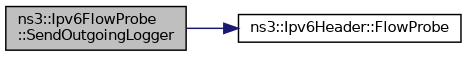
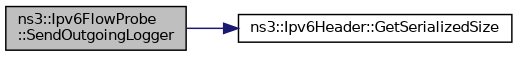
node "ns3::Ipv6Header::FlowProbe": label "ns3::Ipv6Header::FlowProbe" -> "ns3::Ipv6Header::GetSerializedSize"
